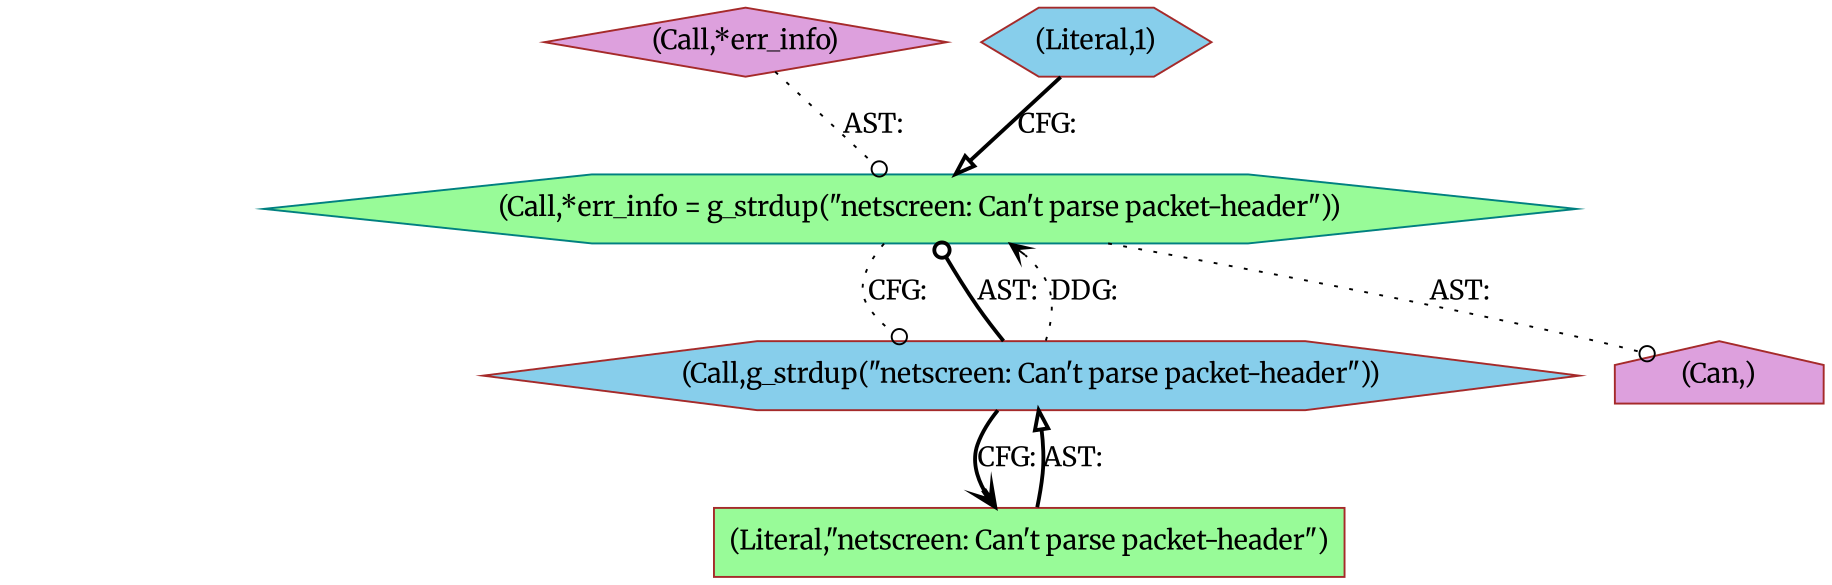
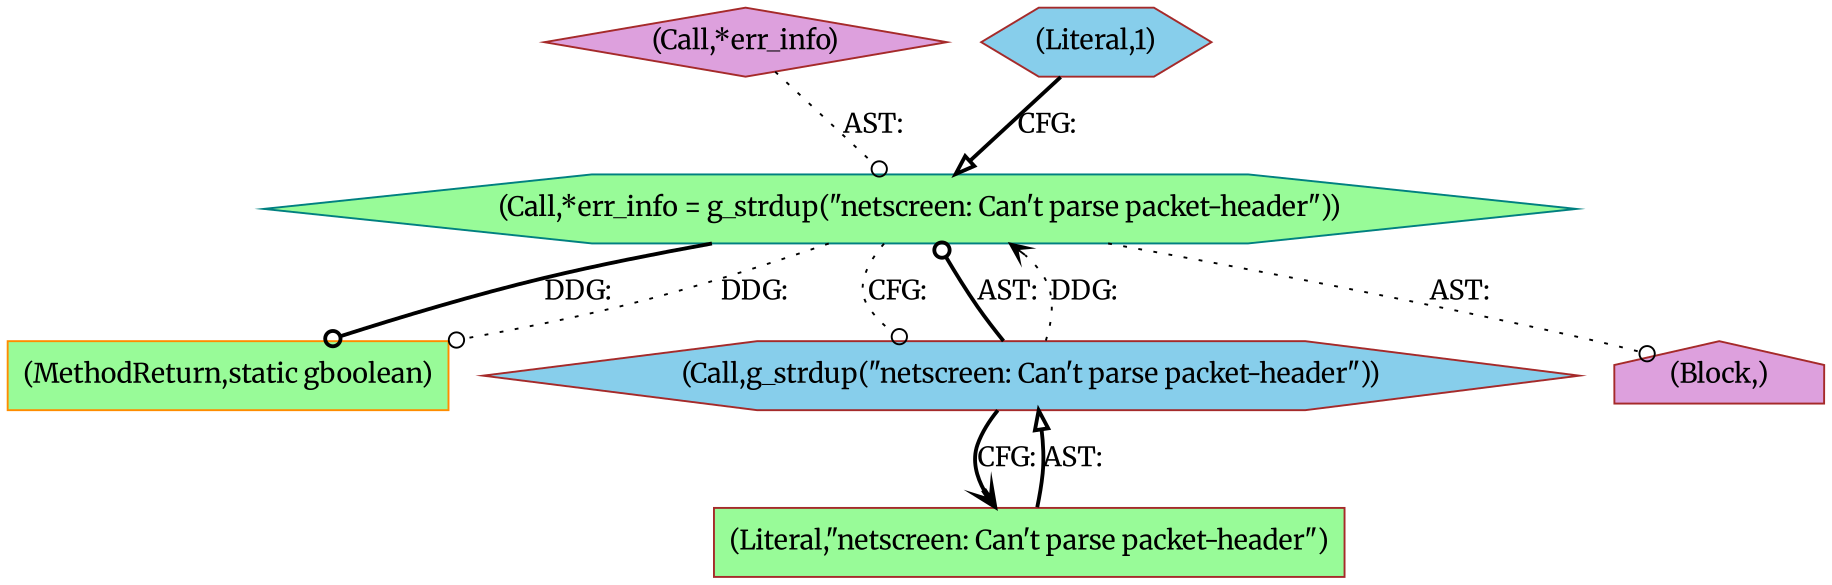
node "(MethodReturn,static gboolean)": added
node "(Can,)": label "(Can,)" -> "(Block,)"
